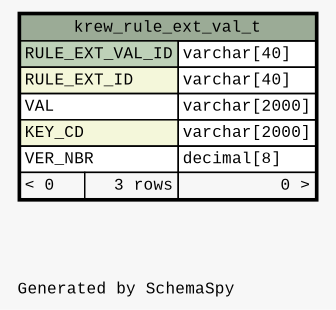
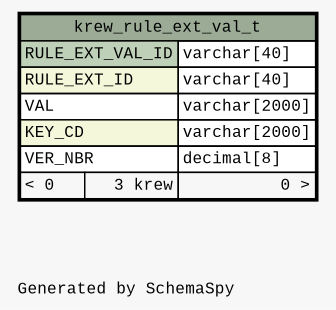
node "krew_rule_ext_val_t": text "3 rows" -> "3 krew"
